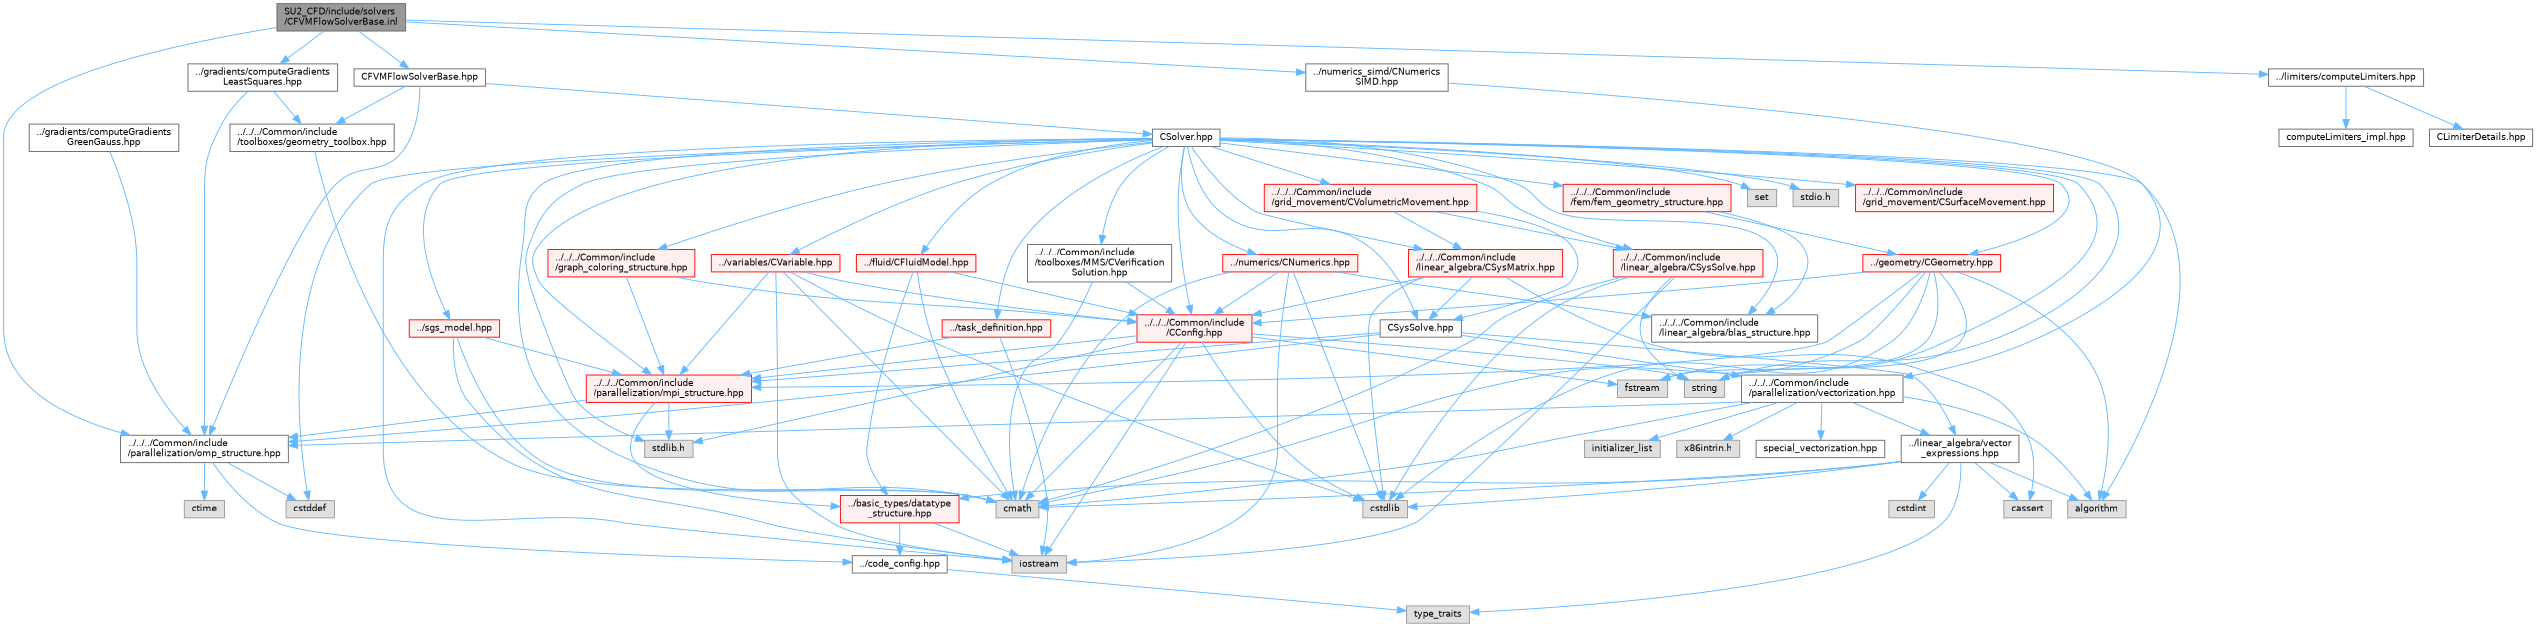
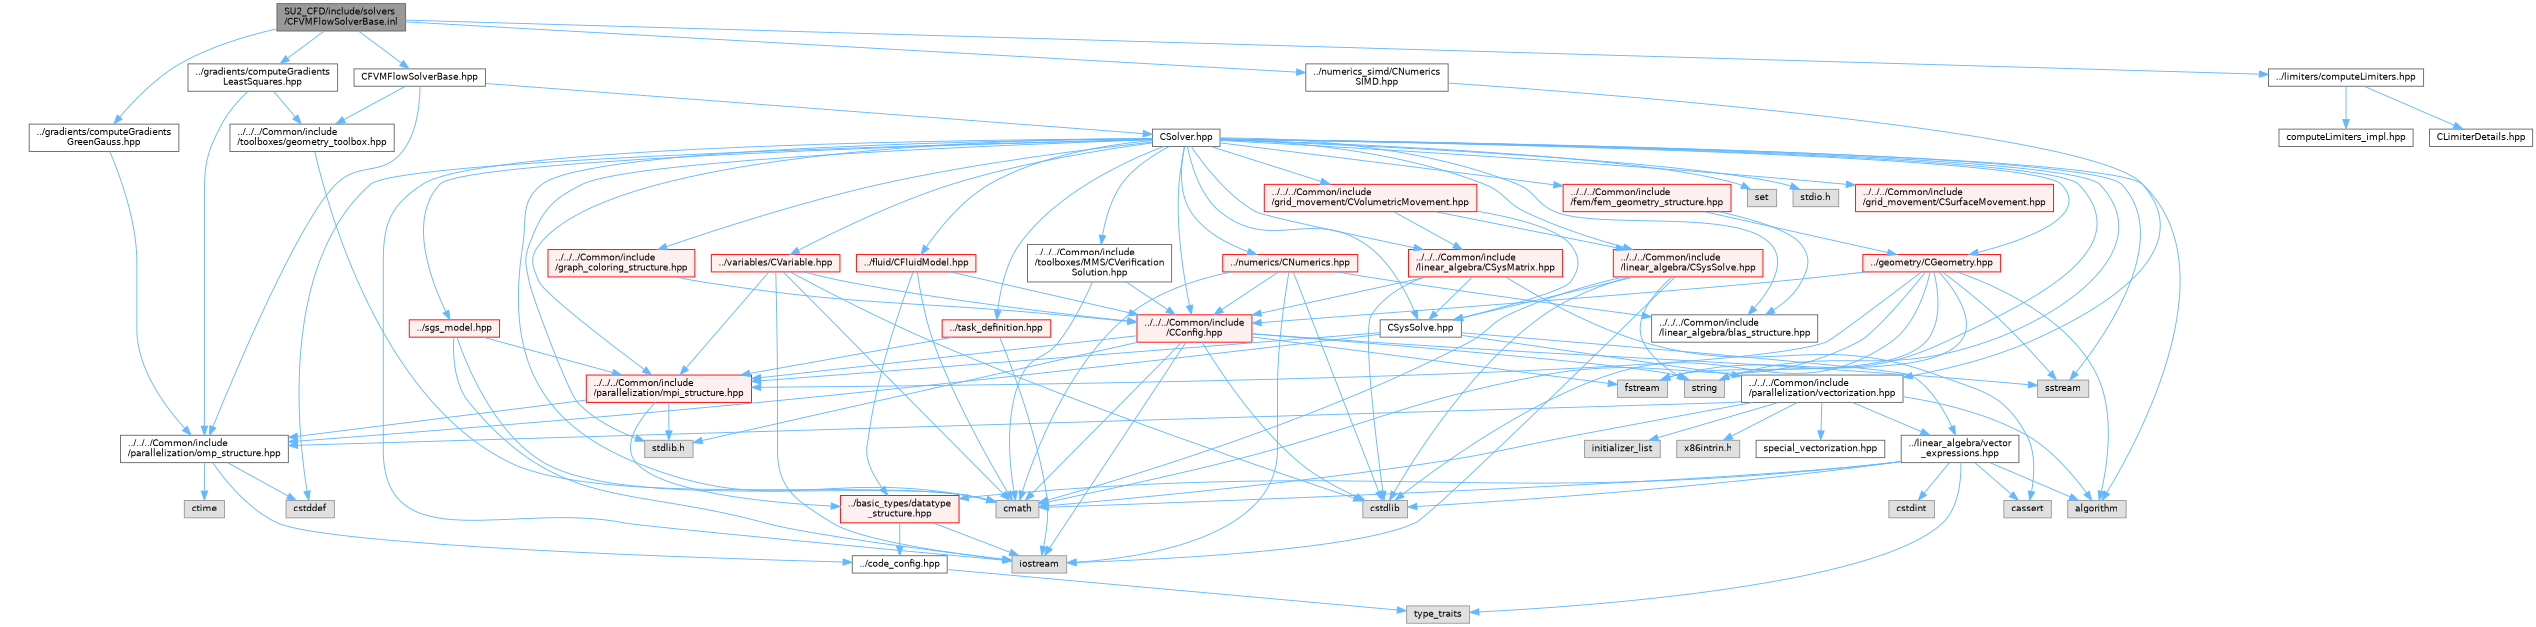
edge "SU2_CFD/include/solvers /CFVMFlowSolverBase.inl" -> "../../../Common/include /parallelization/omp_structure.hpp": now "SU2_CFD/include/solvers /CFVMFlowSolverBase.inl" -> "../gradients/computeGradients GreenGauss.hpp"
edge "../../../Common/include /linear_algebra/CSysSolve.hpp" -> "CSysSolve.hpp": added
edge "../../../Common/include /graph_coloring_structure.hpp" -> "../../../Common/include /parallelization/mpi_structure.hpp": removed
node "sstream": added
